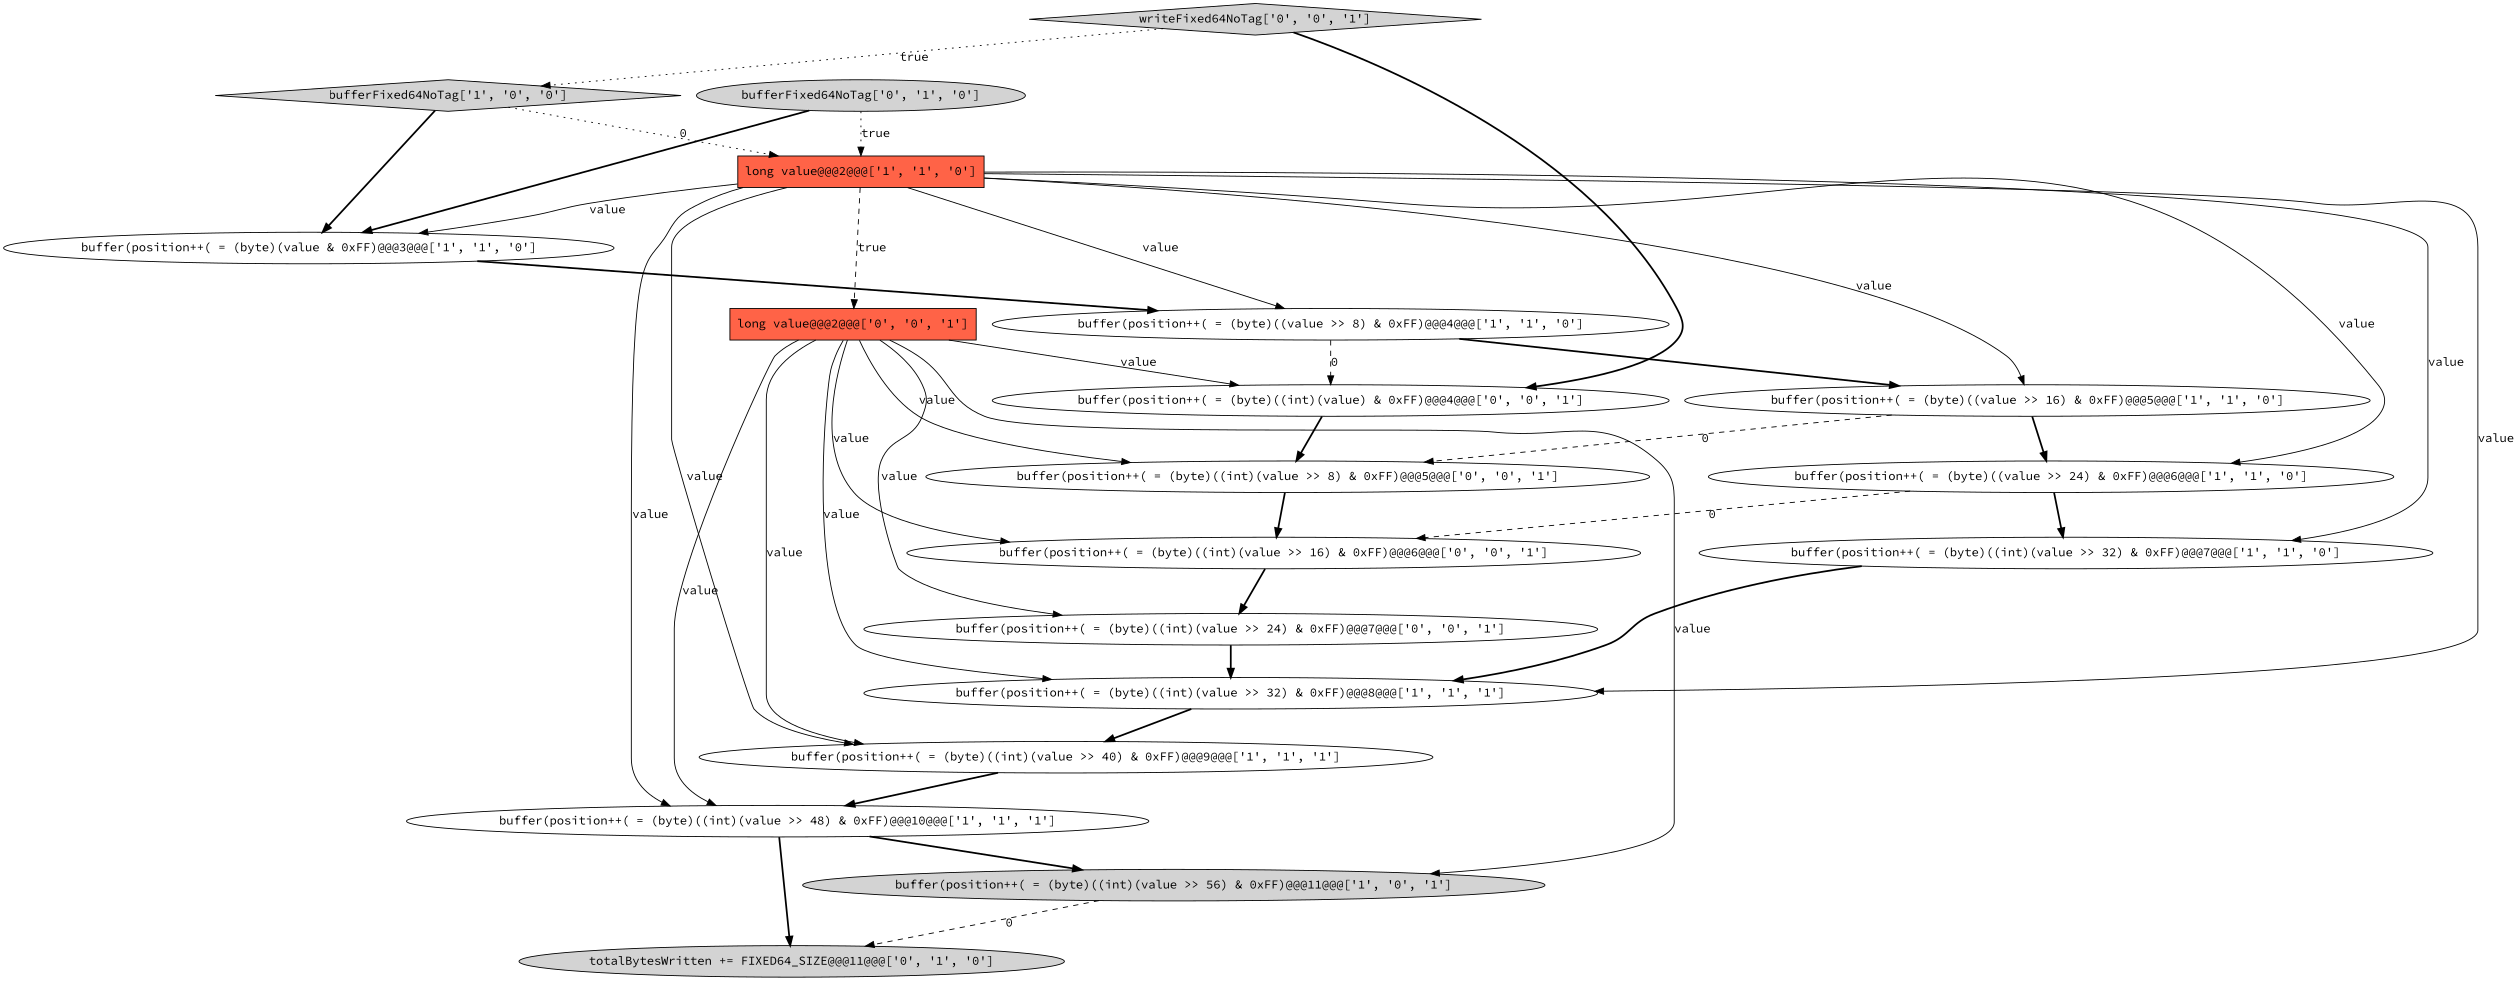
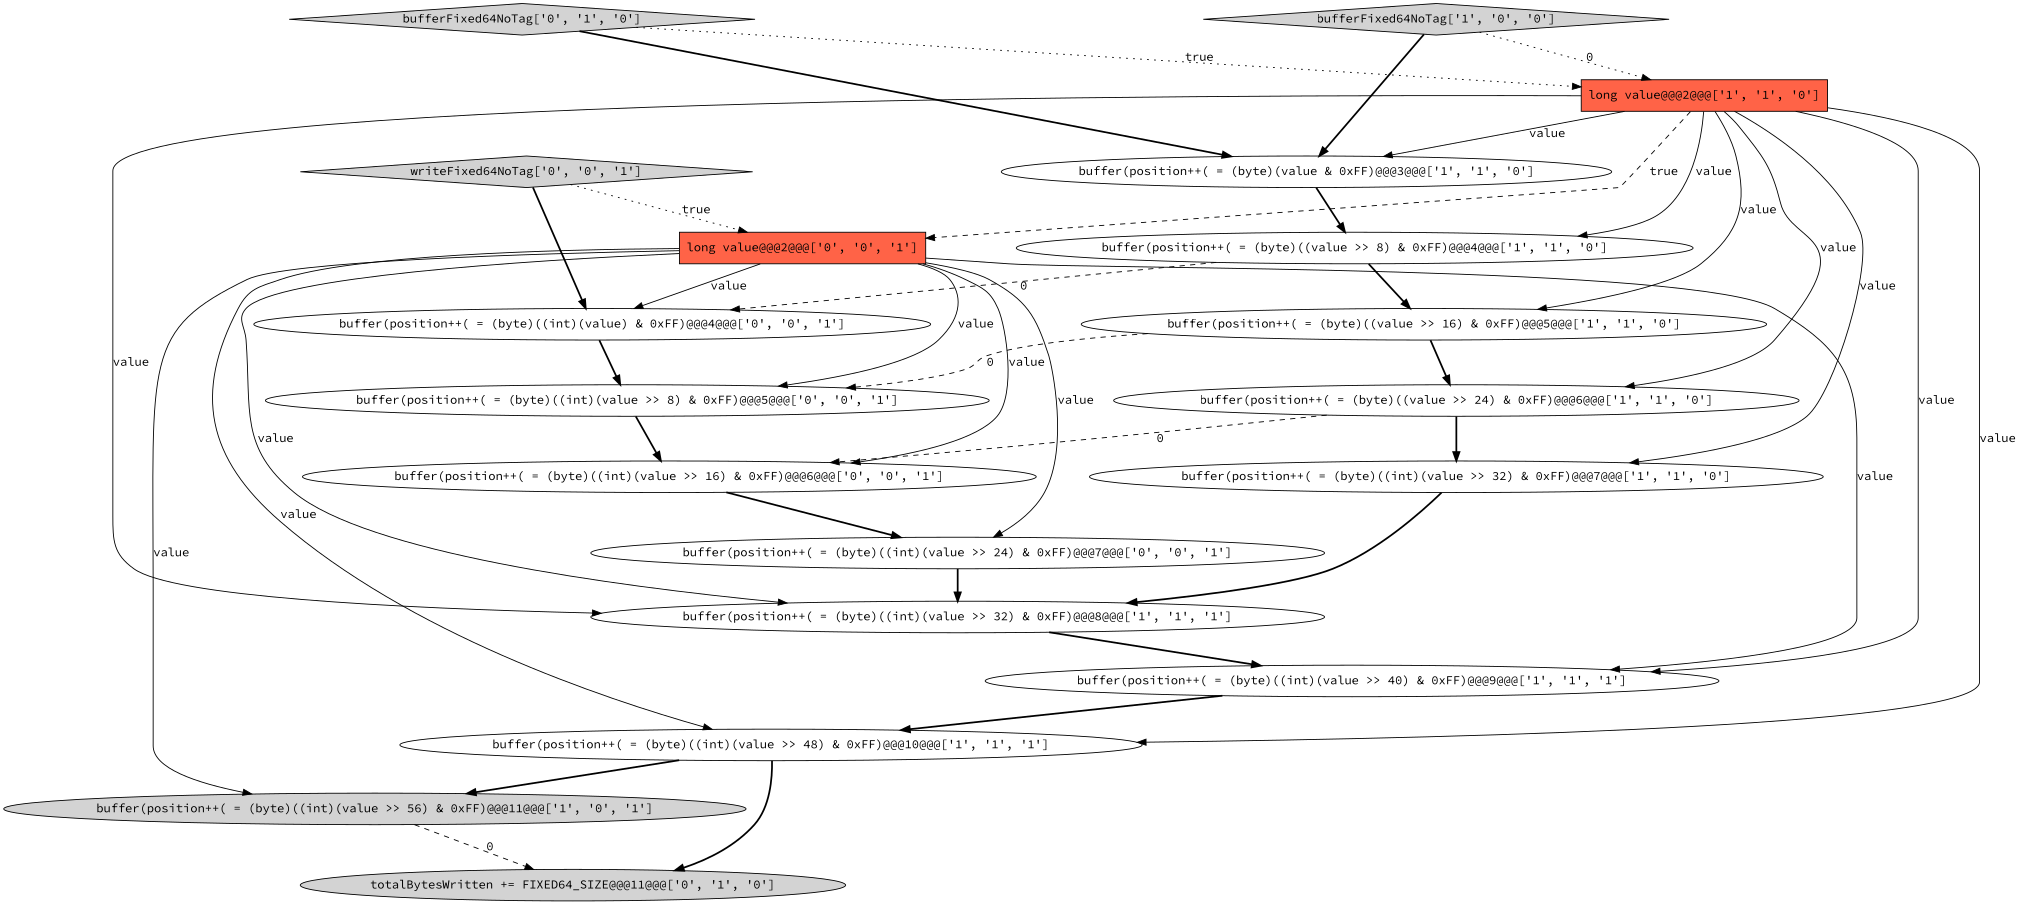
edge "writeFixed64NoTag['0', '0', '1']" -> "bufferFixed64NoTag['1', '0', '0']": now "writeFixed64NoTag['0', '0', '1']" -> "long value@@@2@@@['0', '0', '1']"
node "bufferFixed64NoTag['0', '1', '0']": shape ellipse -> diamond
